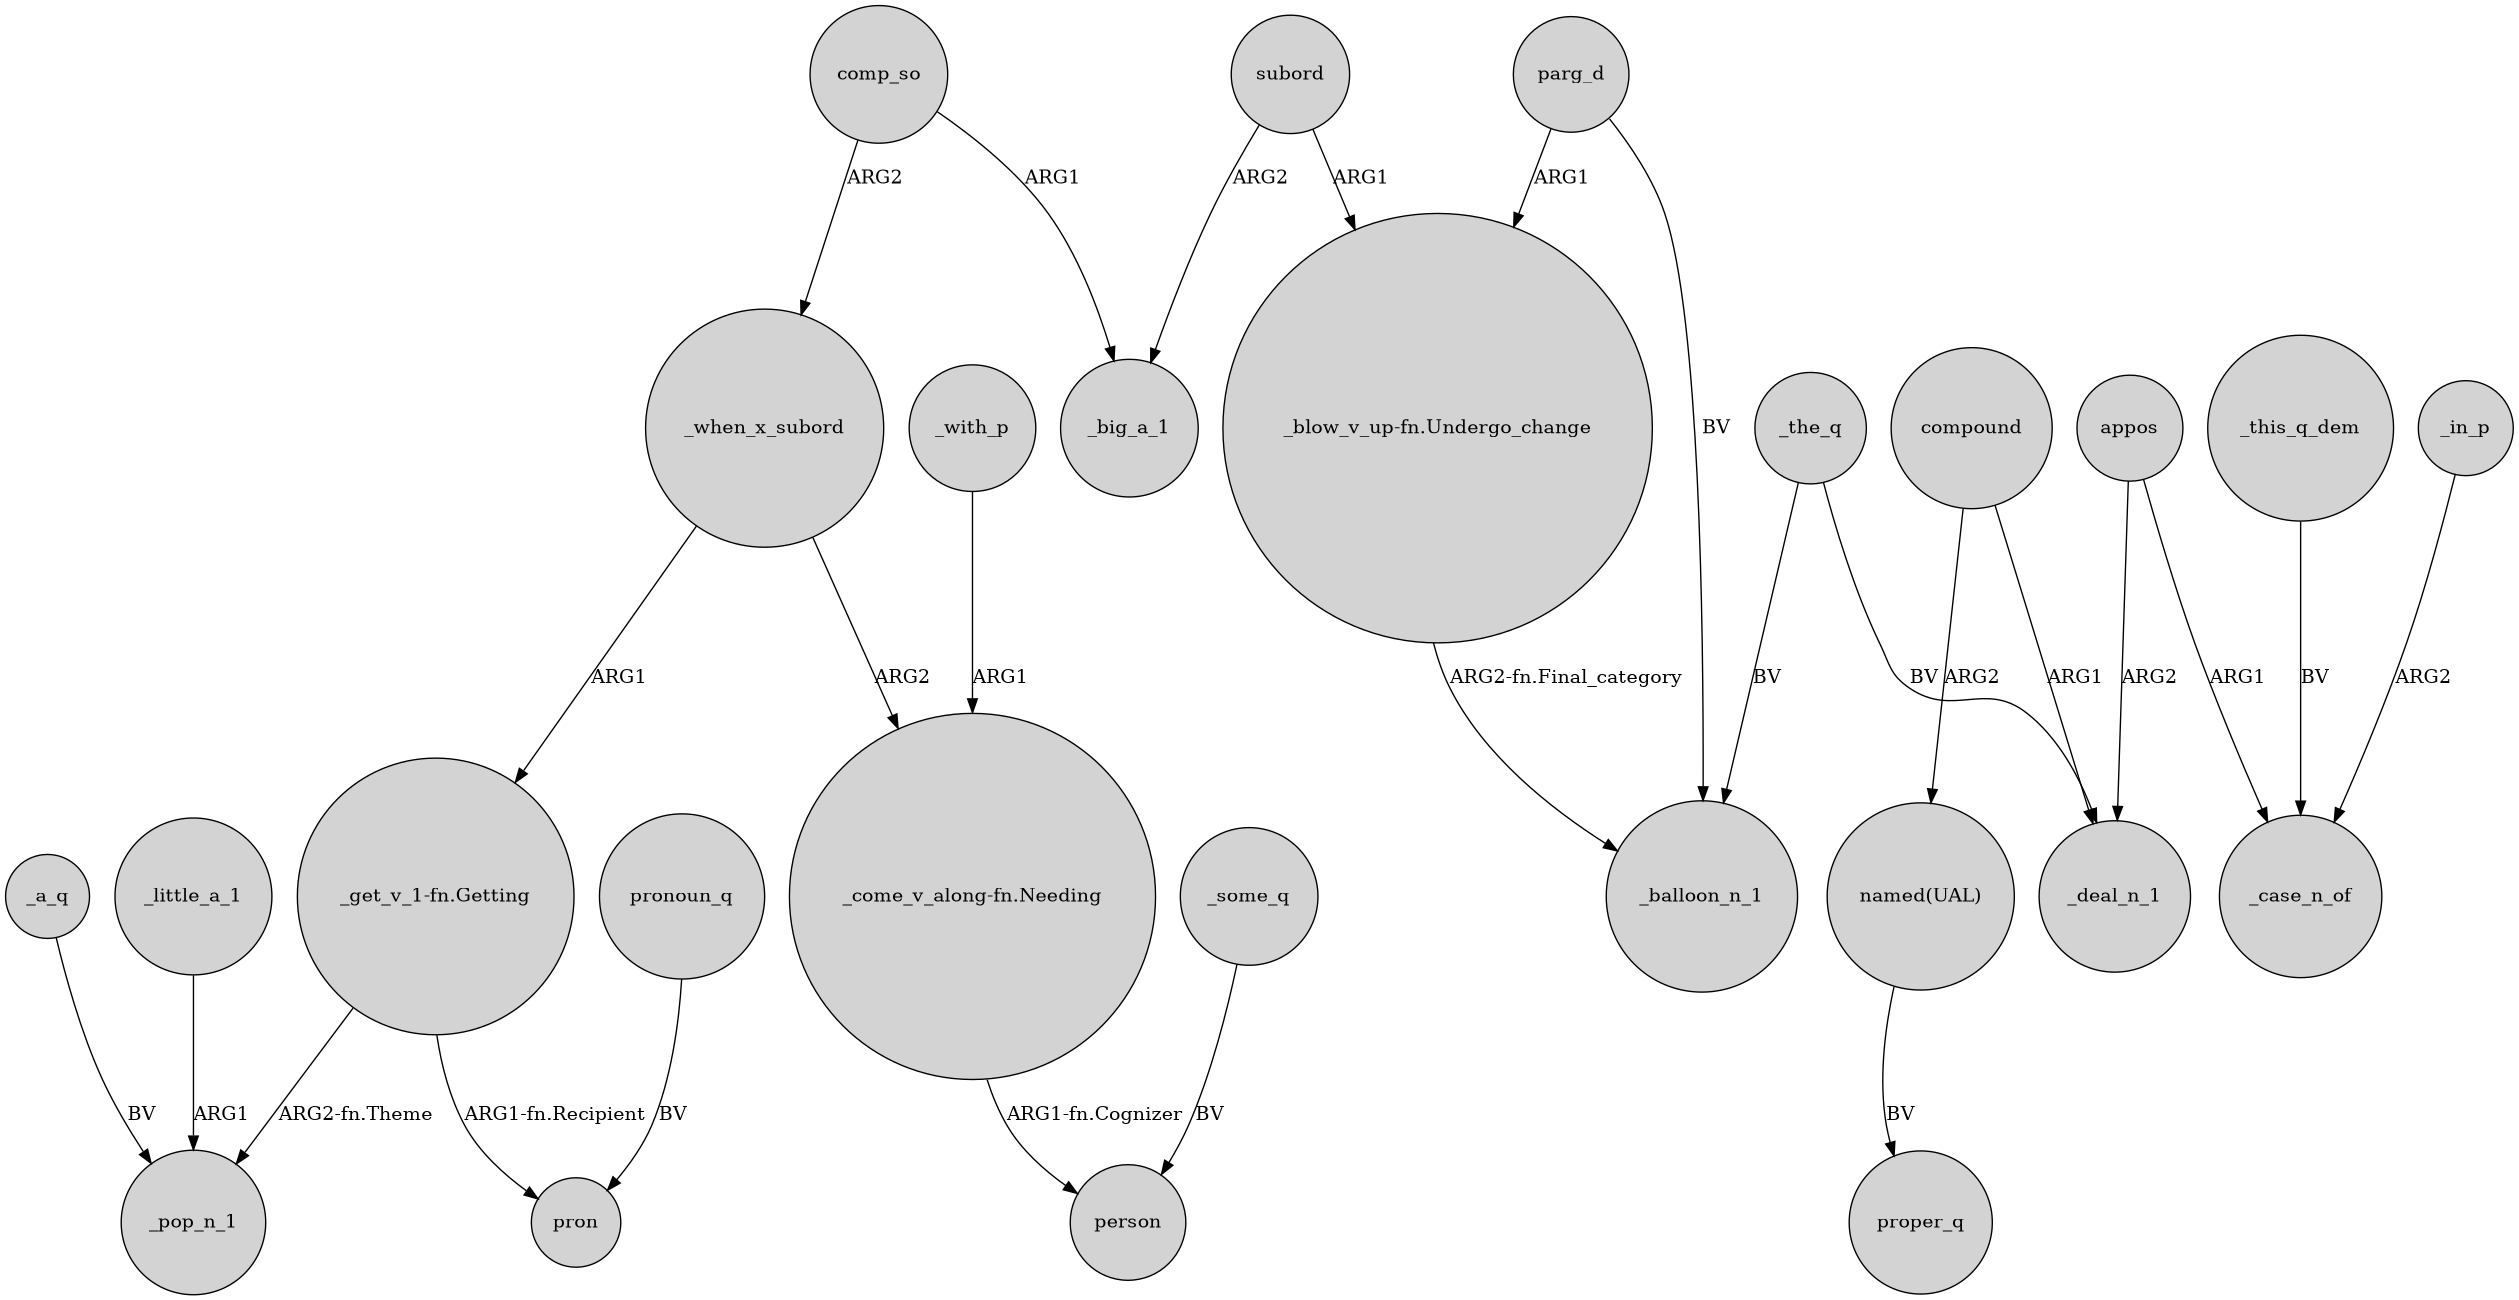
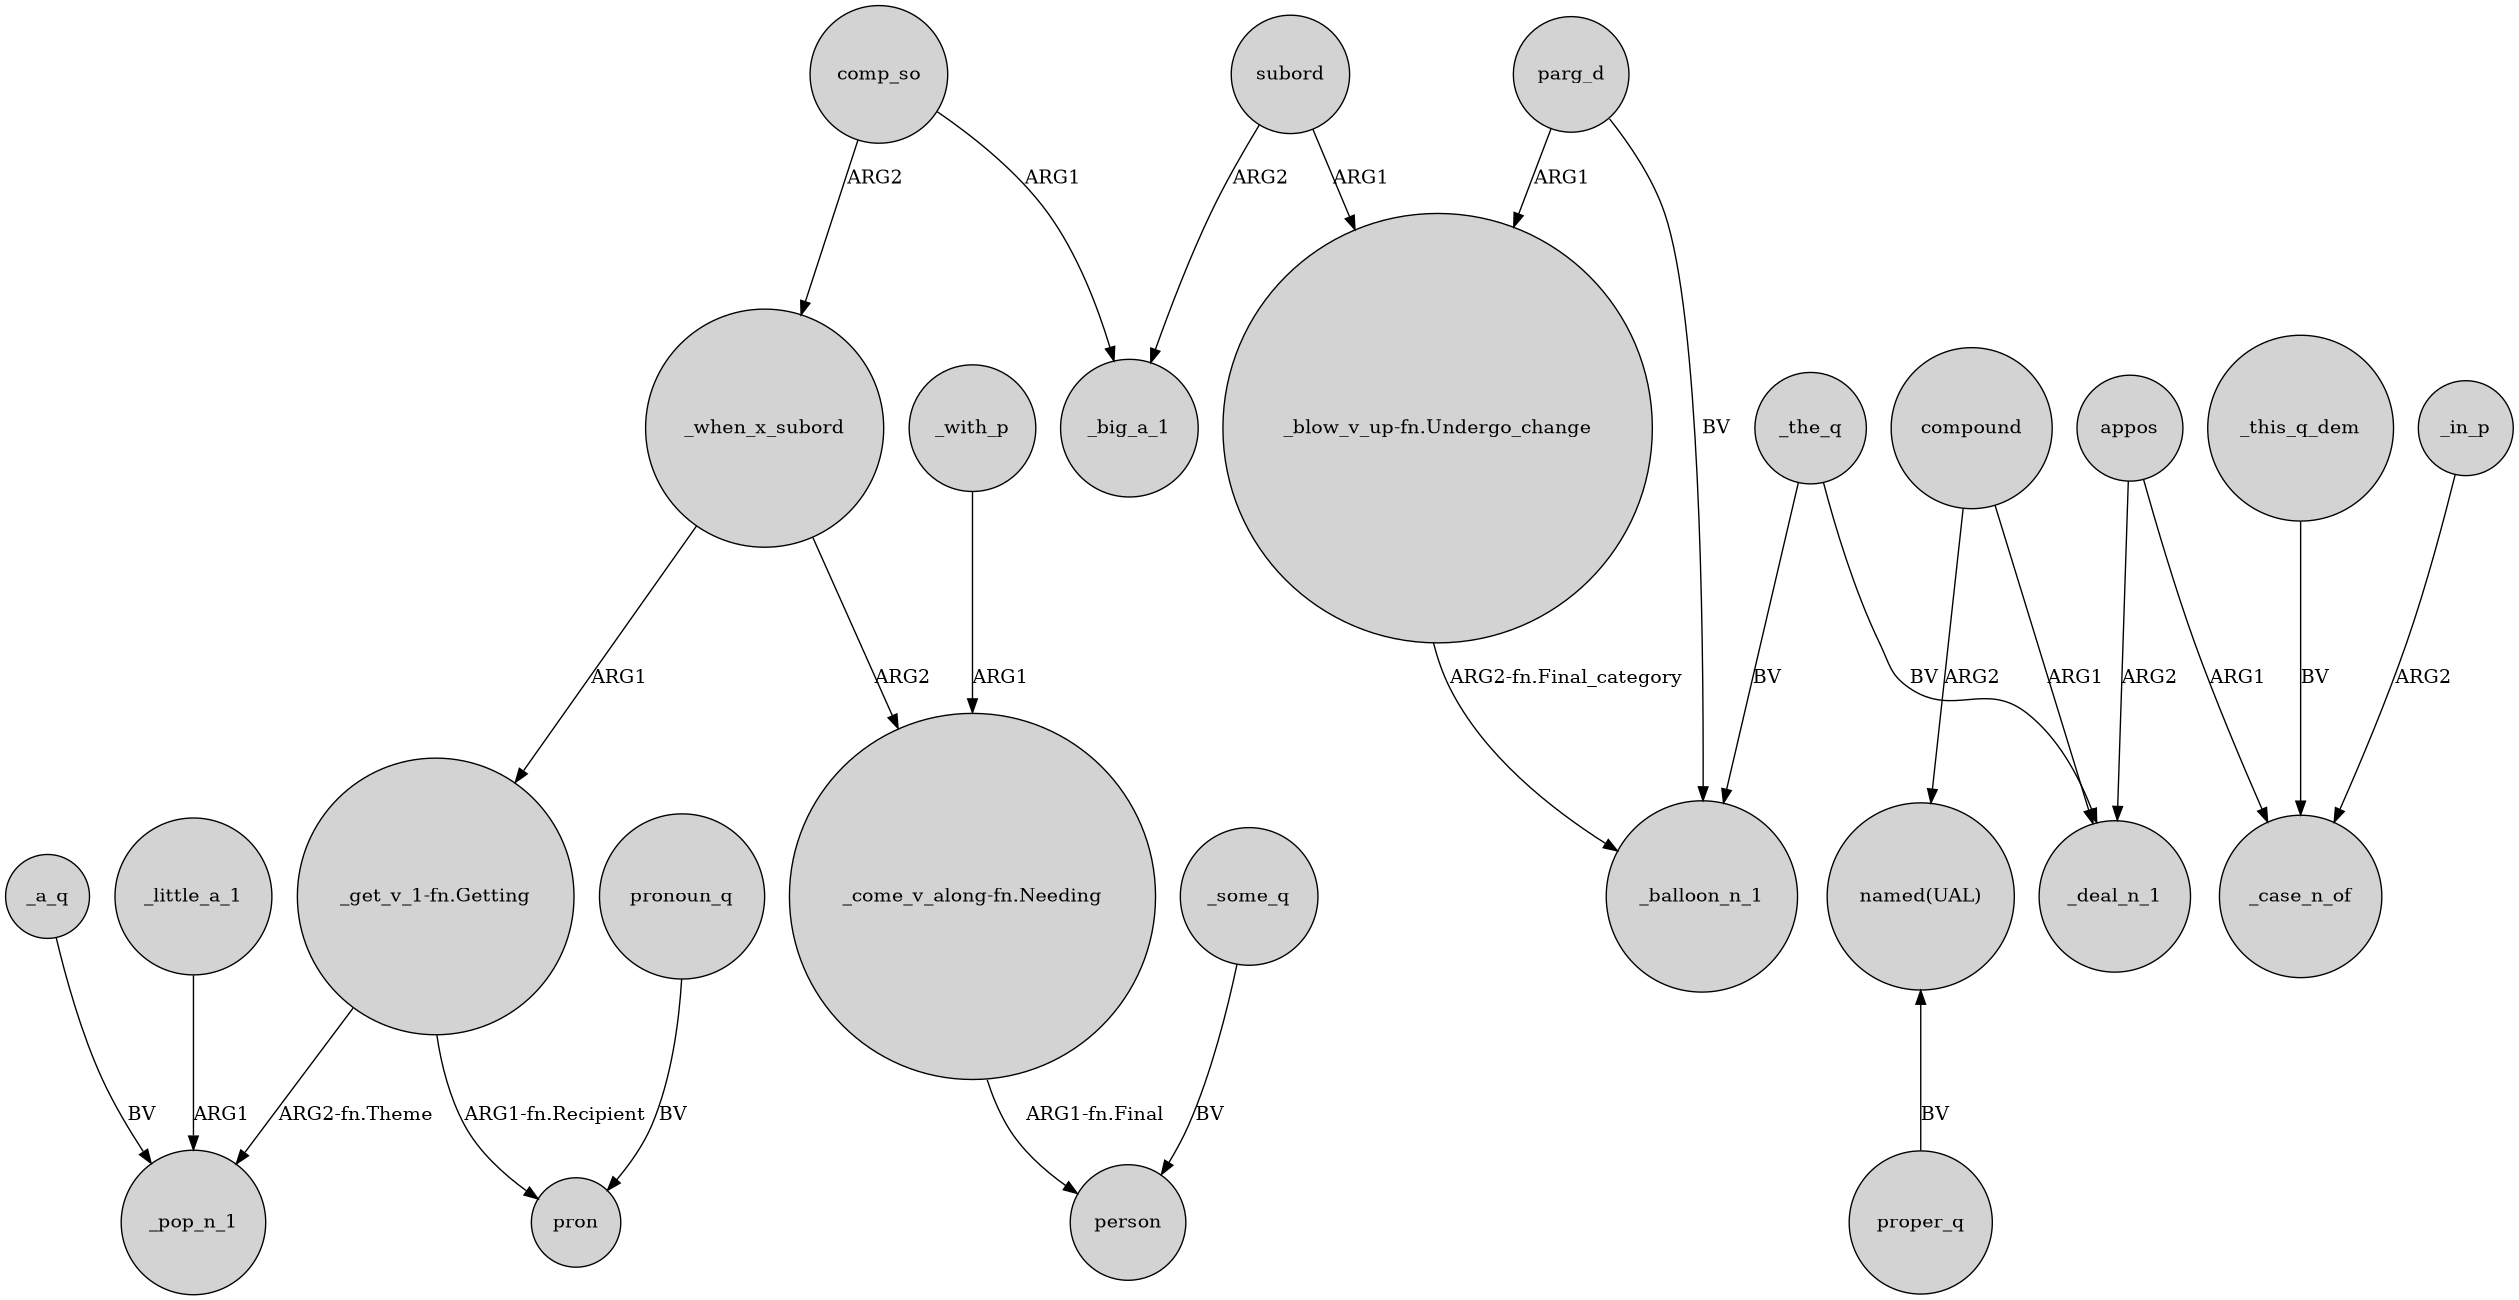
edge "named(UAL)" -> "proper_q": reversed
edge "_come_v_along-fn.Needing" -> "person": label "ARG1-fn.Cognizer" -> "ARG1-fn.Final"
